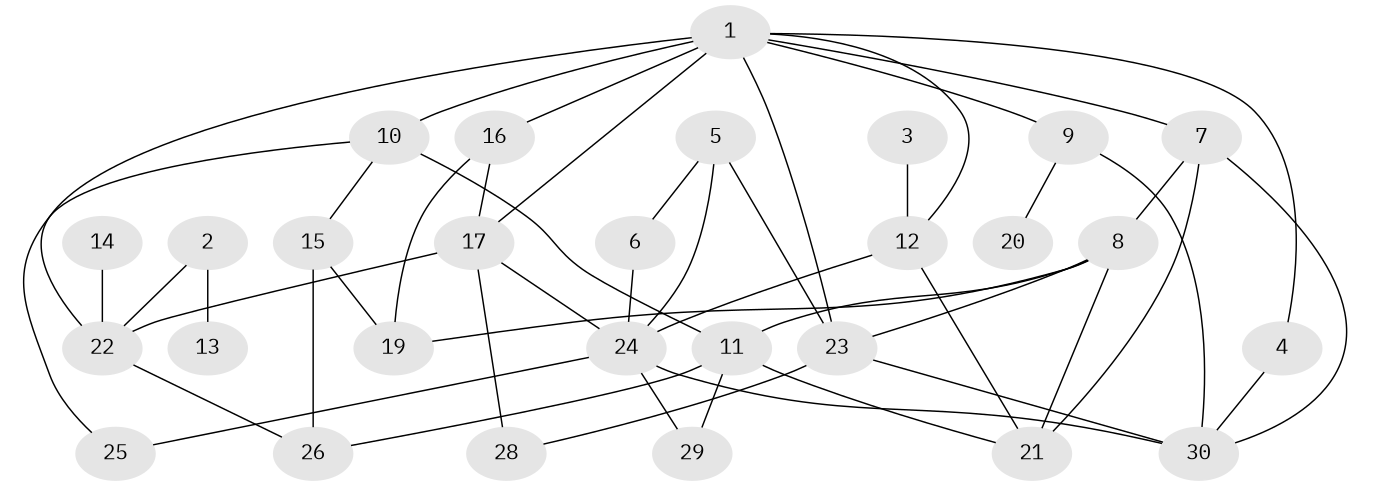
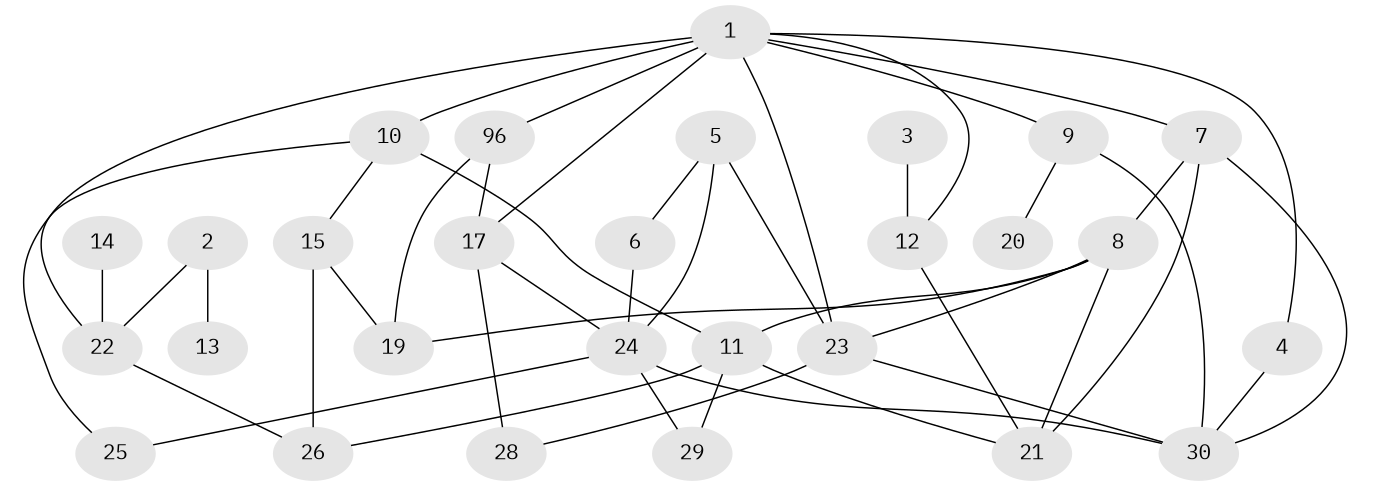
node "16": label "16" -> "96"
edge "17" -- "22": removed
edge "12" -- "24": removed
